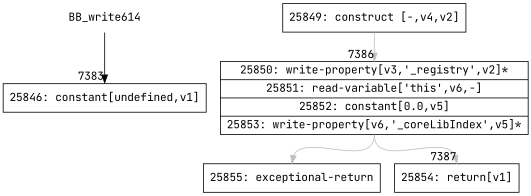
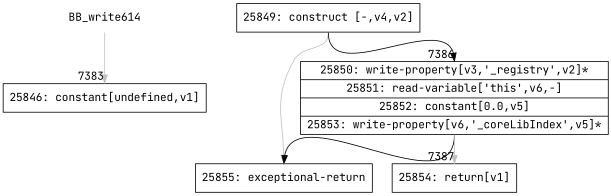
edge "25849: construct [-,v4,v2]" -> "25850: write-property[v3,'_registry',v2]*": color gray -> black
edge "BB_write614" -> "25846: constant[undefined,v1]": color black -> gray
edge "25849: construct [-,v4,v2]" -> "25855: exceptional-return": added
edge "25850: write-property[v3,'_registry',v2]*" -> "25855: exceptional-return": color gray -> black
